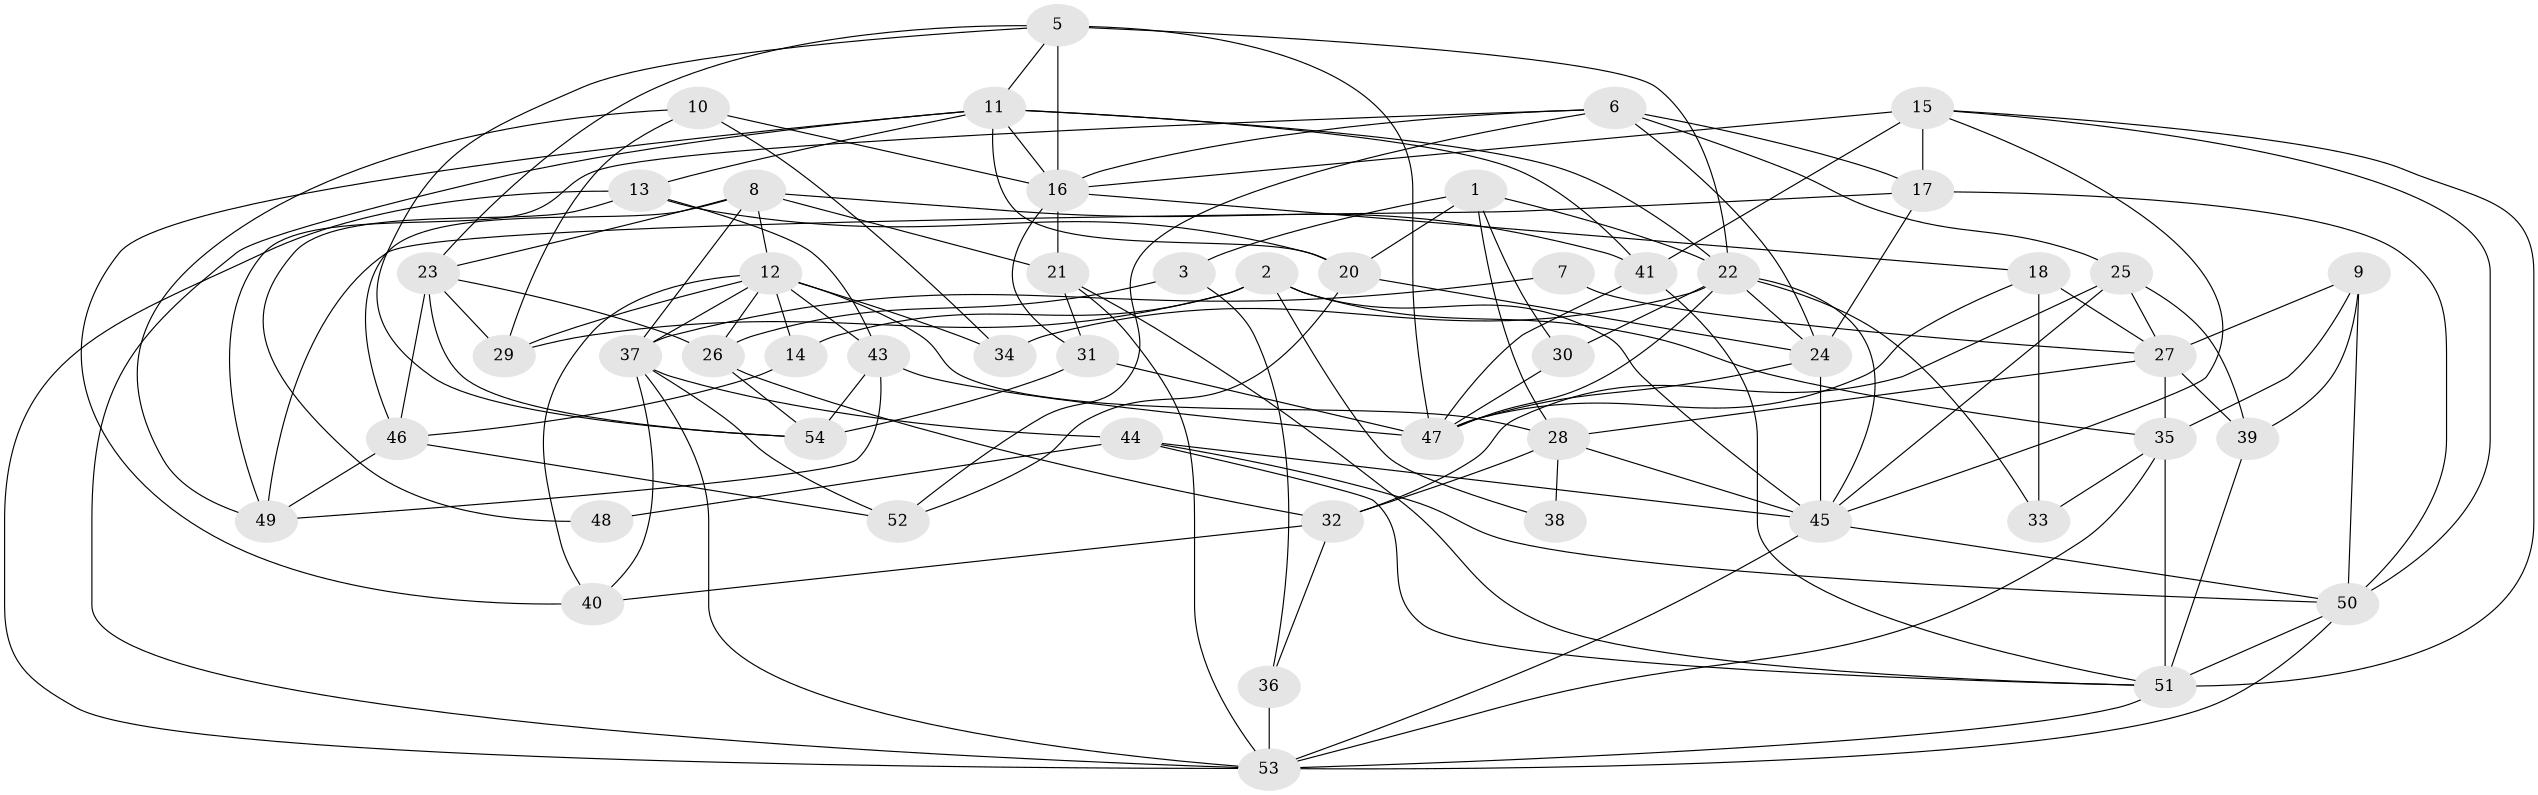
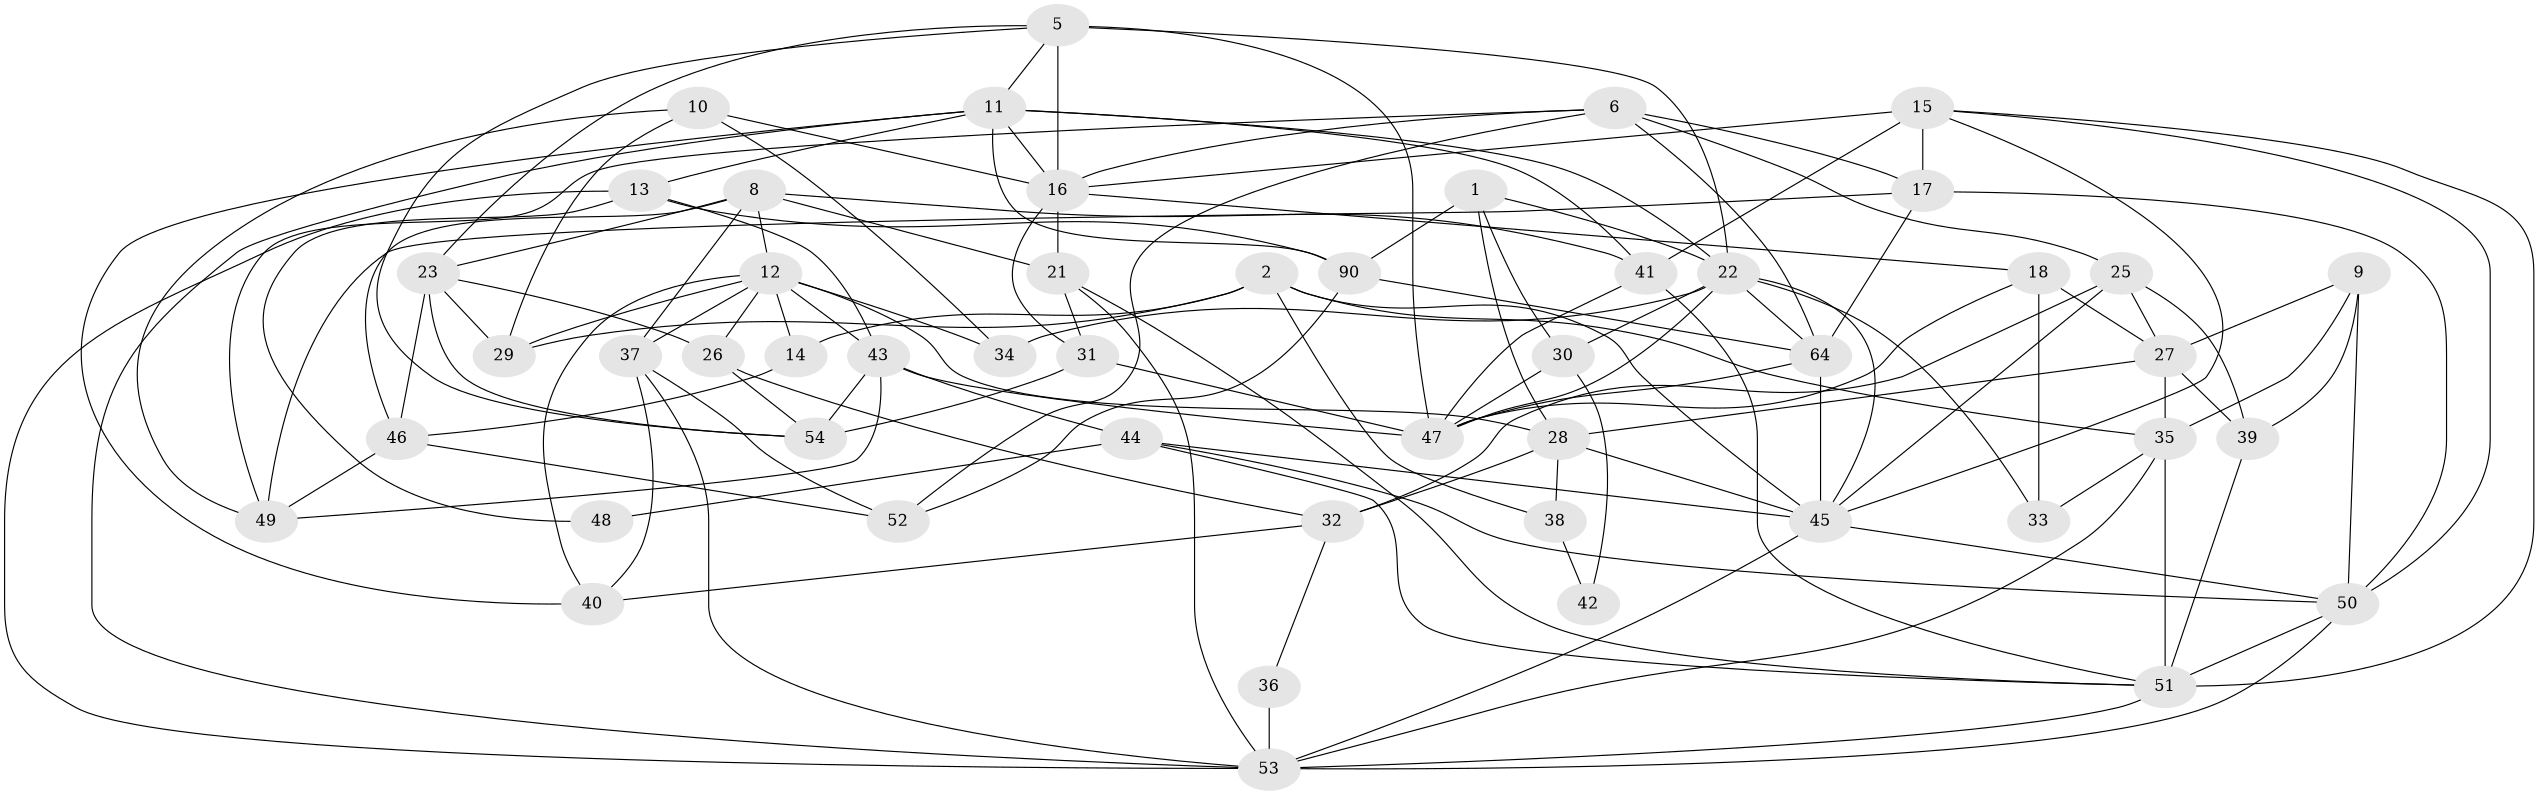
node "3": removed
node "20": label "20" -> "90"
node "7": removed
node "24": label "24" -> "64"
edge "37" -- "44": now "43" -- "44"
node "42": added
